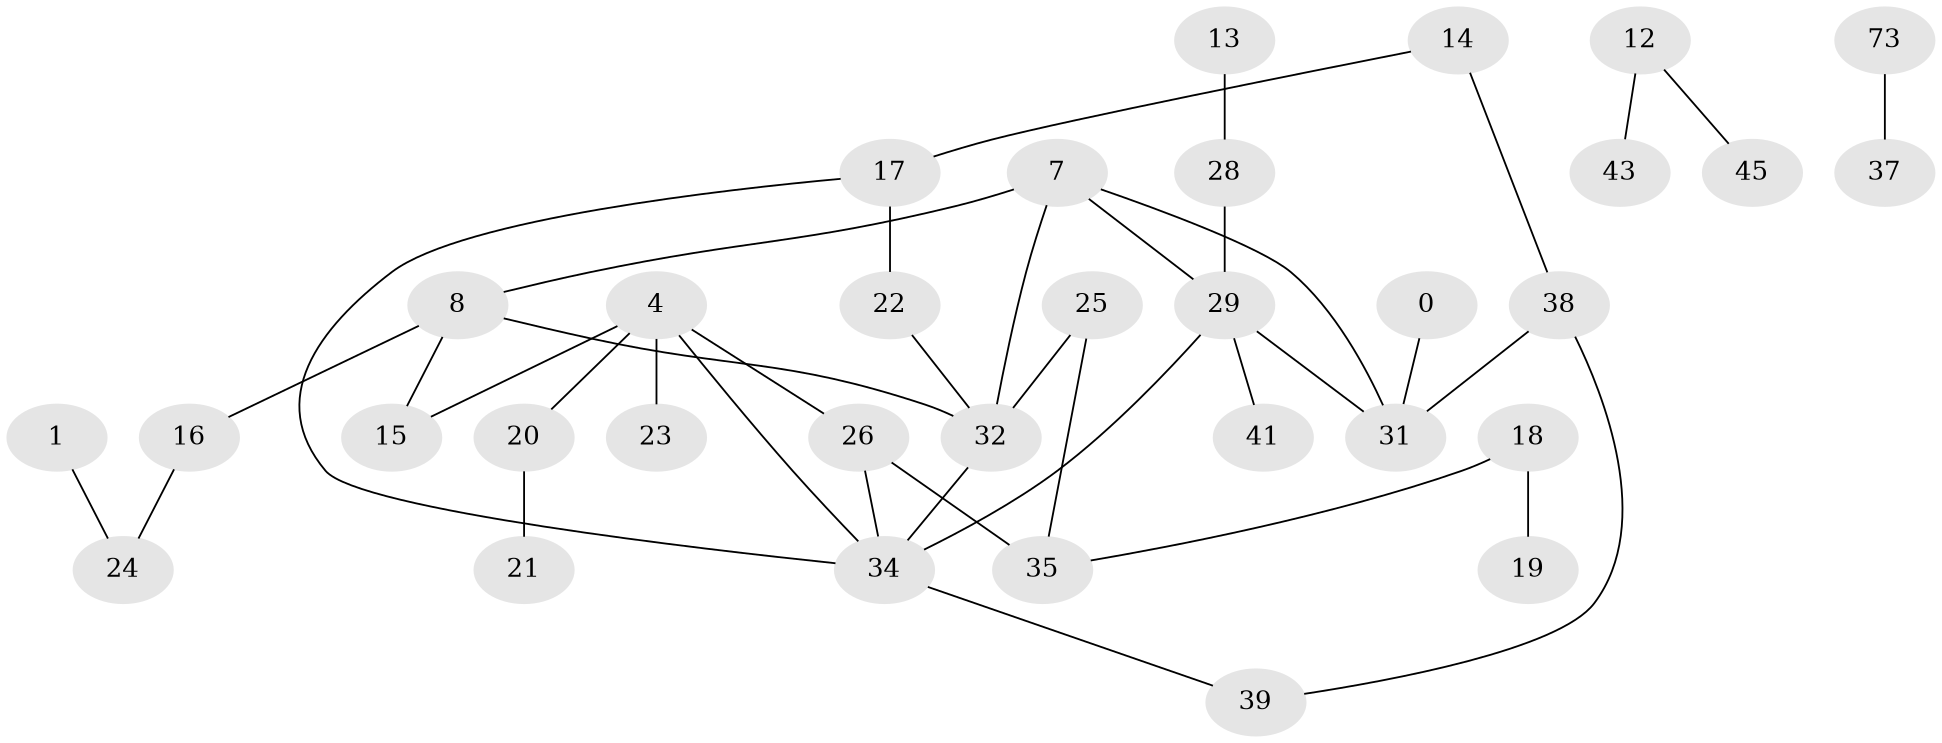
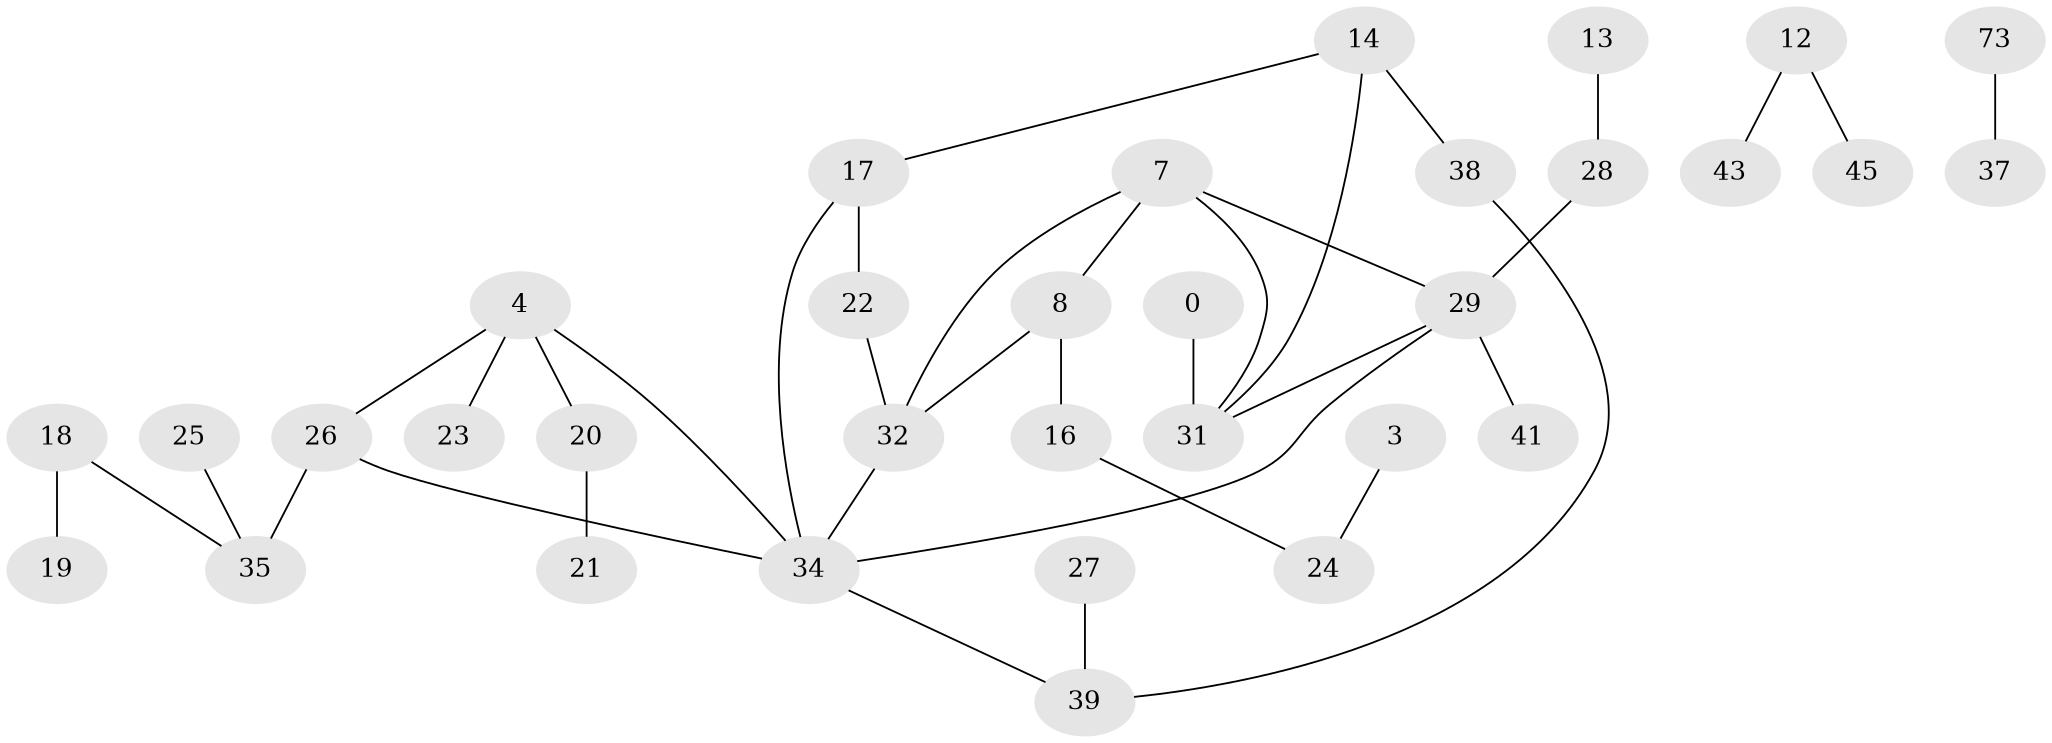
edge "25" -- "32": removed
edge "38" -- "31": now "14" -- "31"
node "1": label "1" -> "3"
node "15": removed
node "27": added
